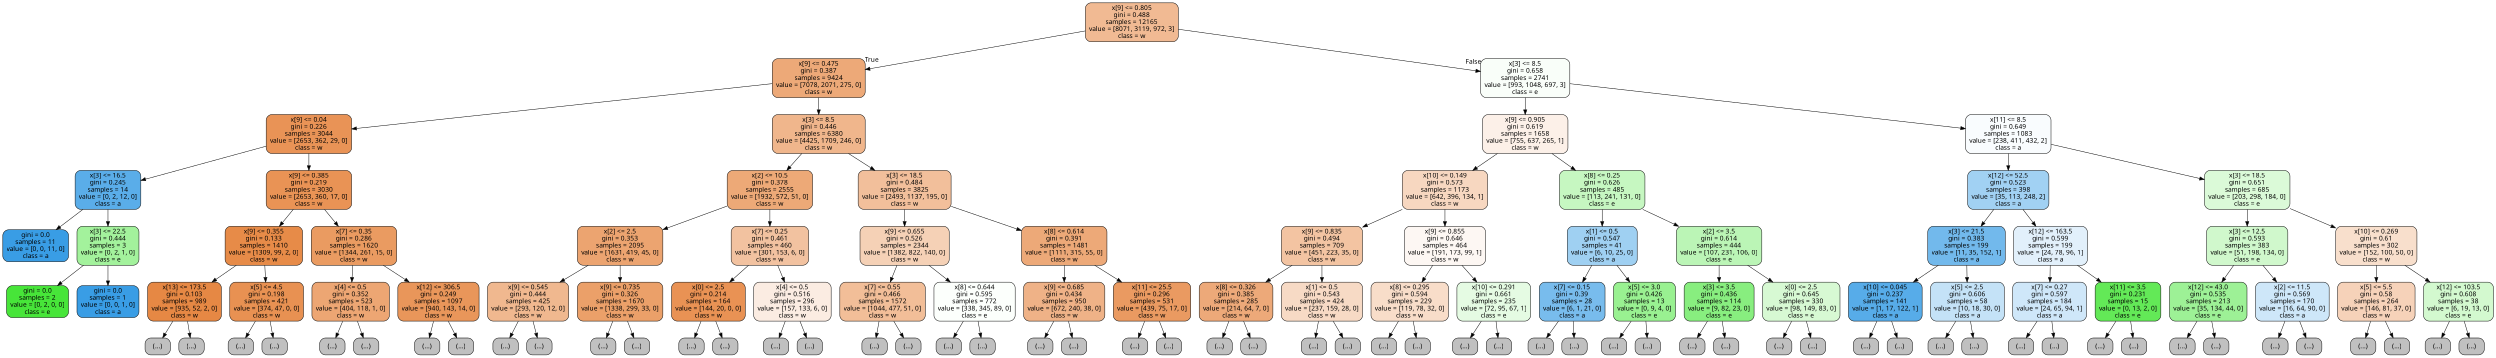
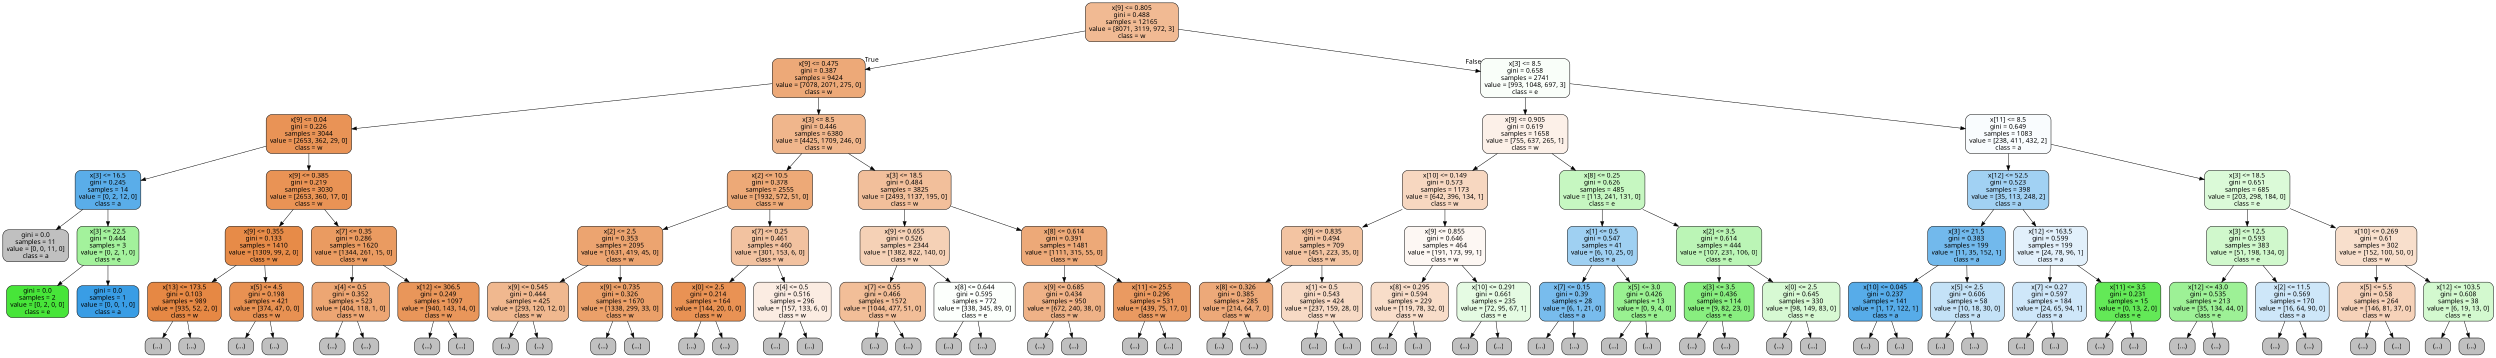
node "gini = 0.0 samples = 11 value = [0, 0, 11, 0] class = a": fillcolor #399de5 -> #c0c0c0
